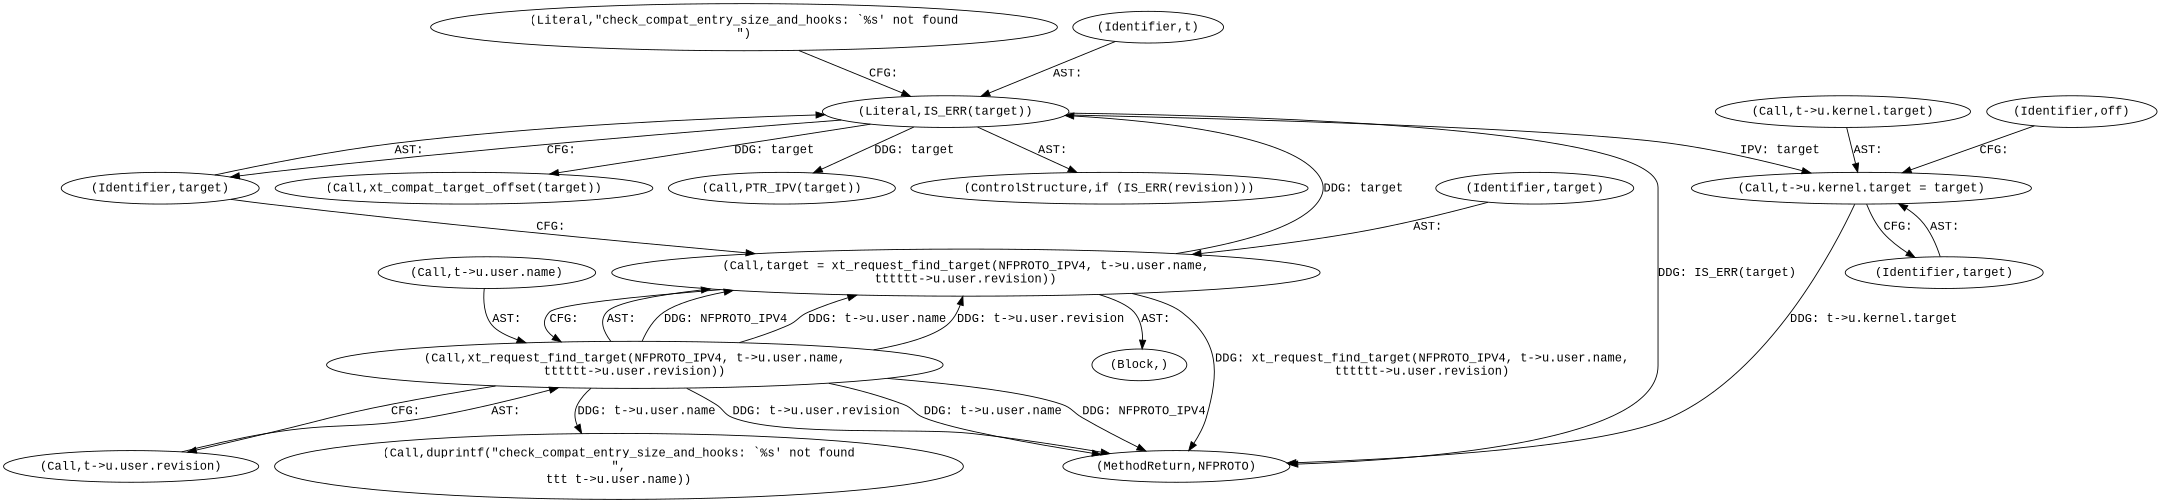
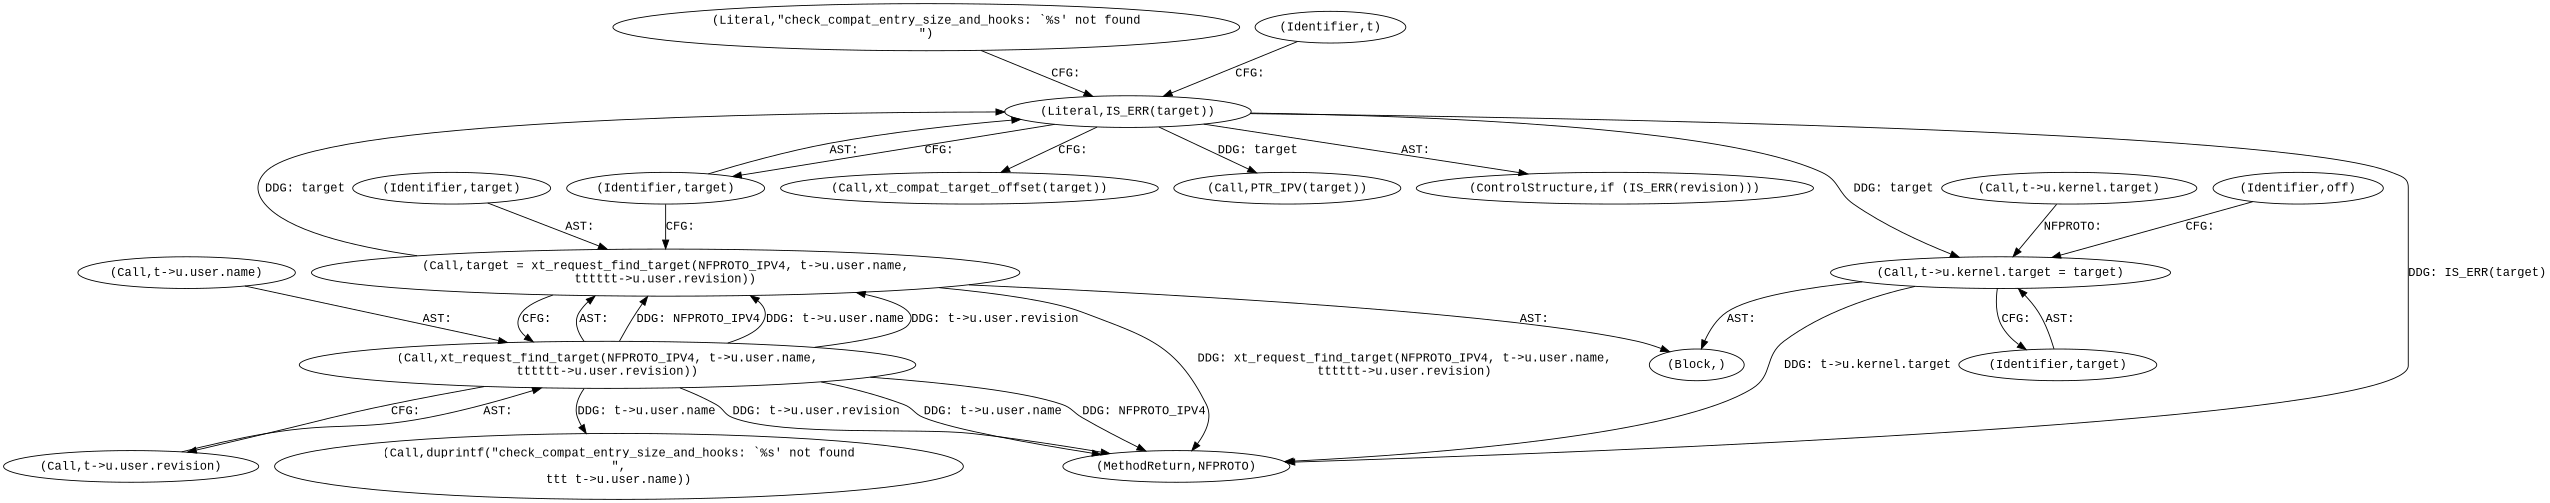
edge "(Identifier,t)" -> "(Literal,IS_ERR(target))": label "AST: " -> "CFG: "
edge "(Literal,IS_ERR(target))" -> "(Call,xt_compat_target_offset(target))": label "DDG: target" -> "CFG: "
edge "(Literal,IS_ERR(target))" -> "(Call,t->u.kernel.target = target)": label "IPV: target" -> "DDG: target"
edge "(Call,t->u.kernel.target)" -> "(Call,t->u.kernel.target = target)": label "AST: " -> "NFPROTO: "
edge "(Call,t->u.kernel.target = target)" -> "(Block,)": added, label "AST:"
